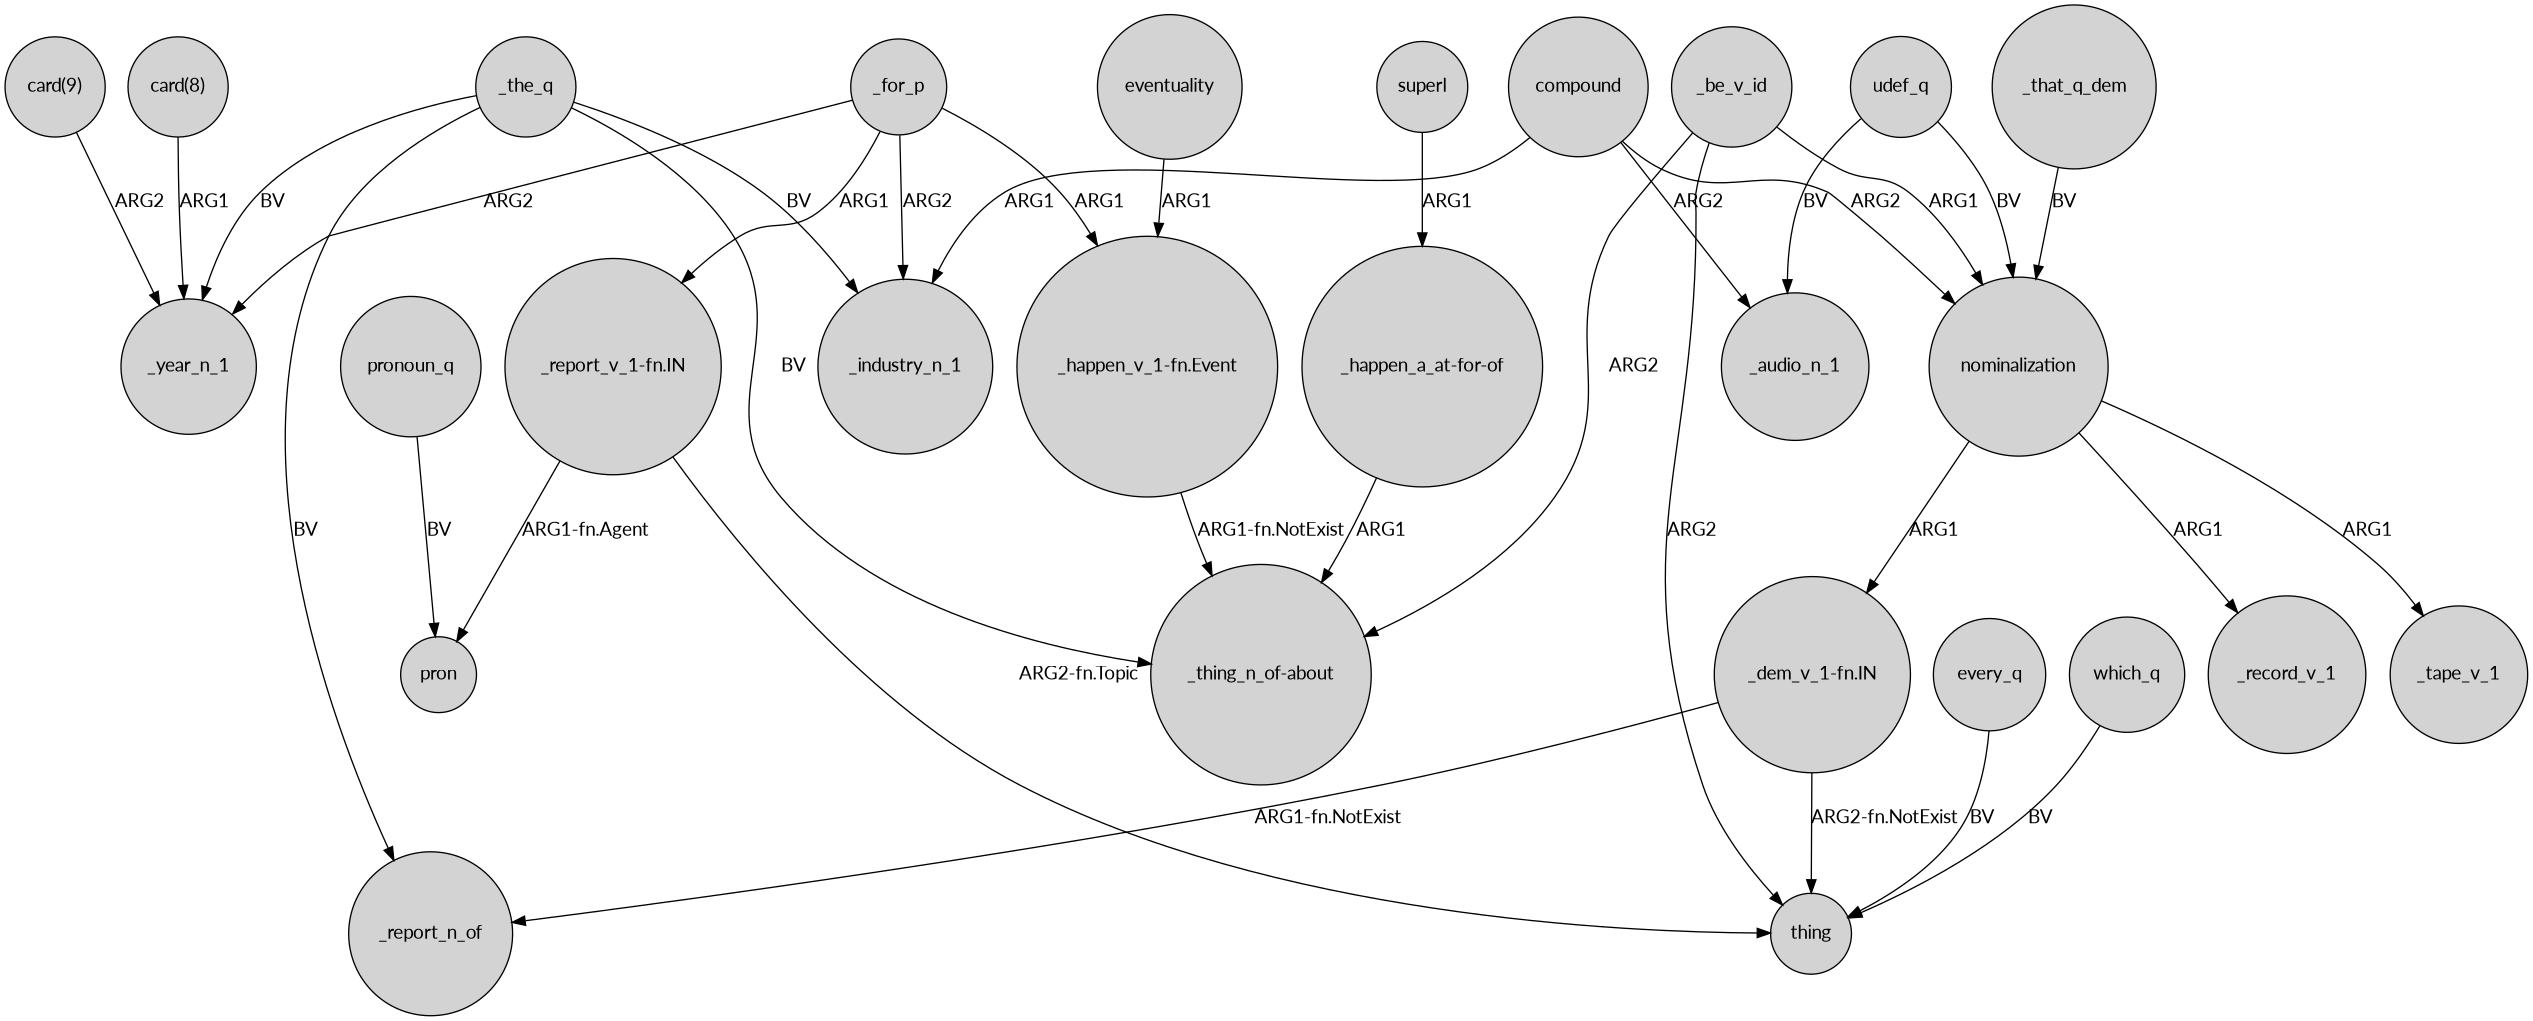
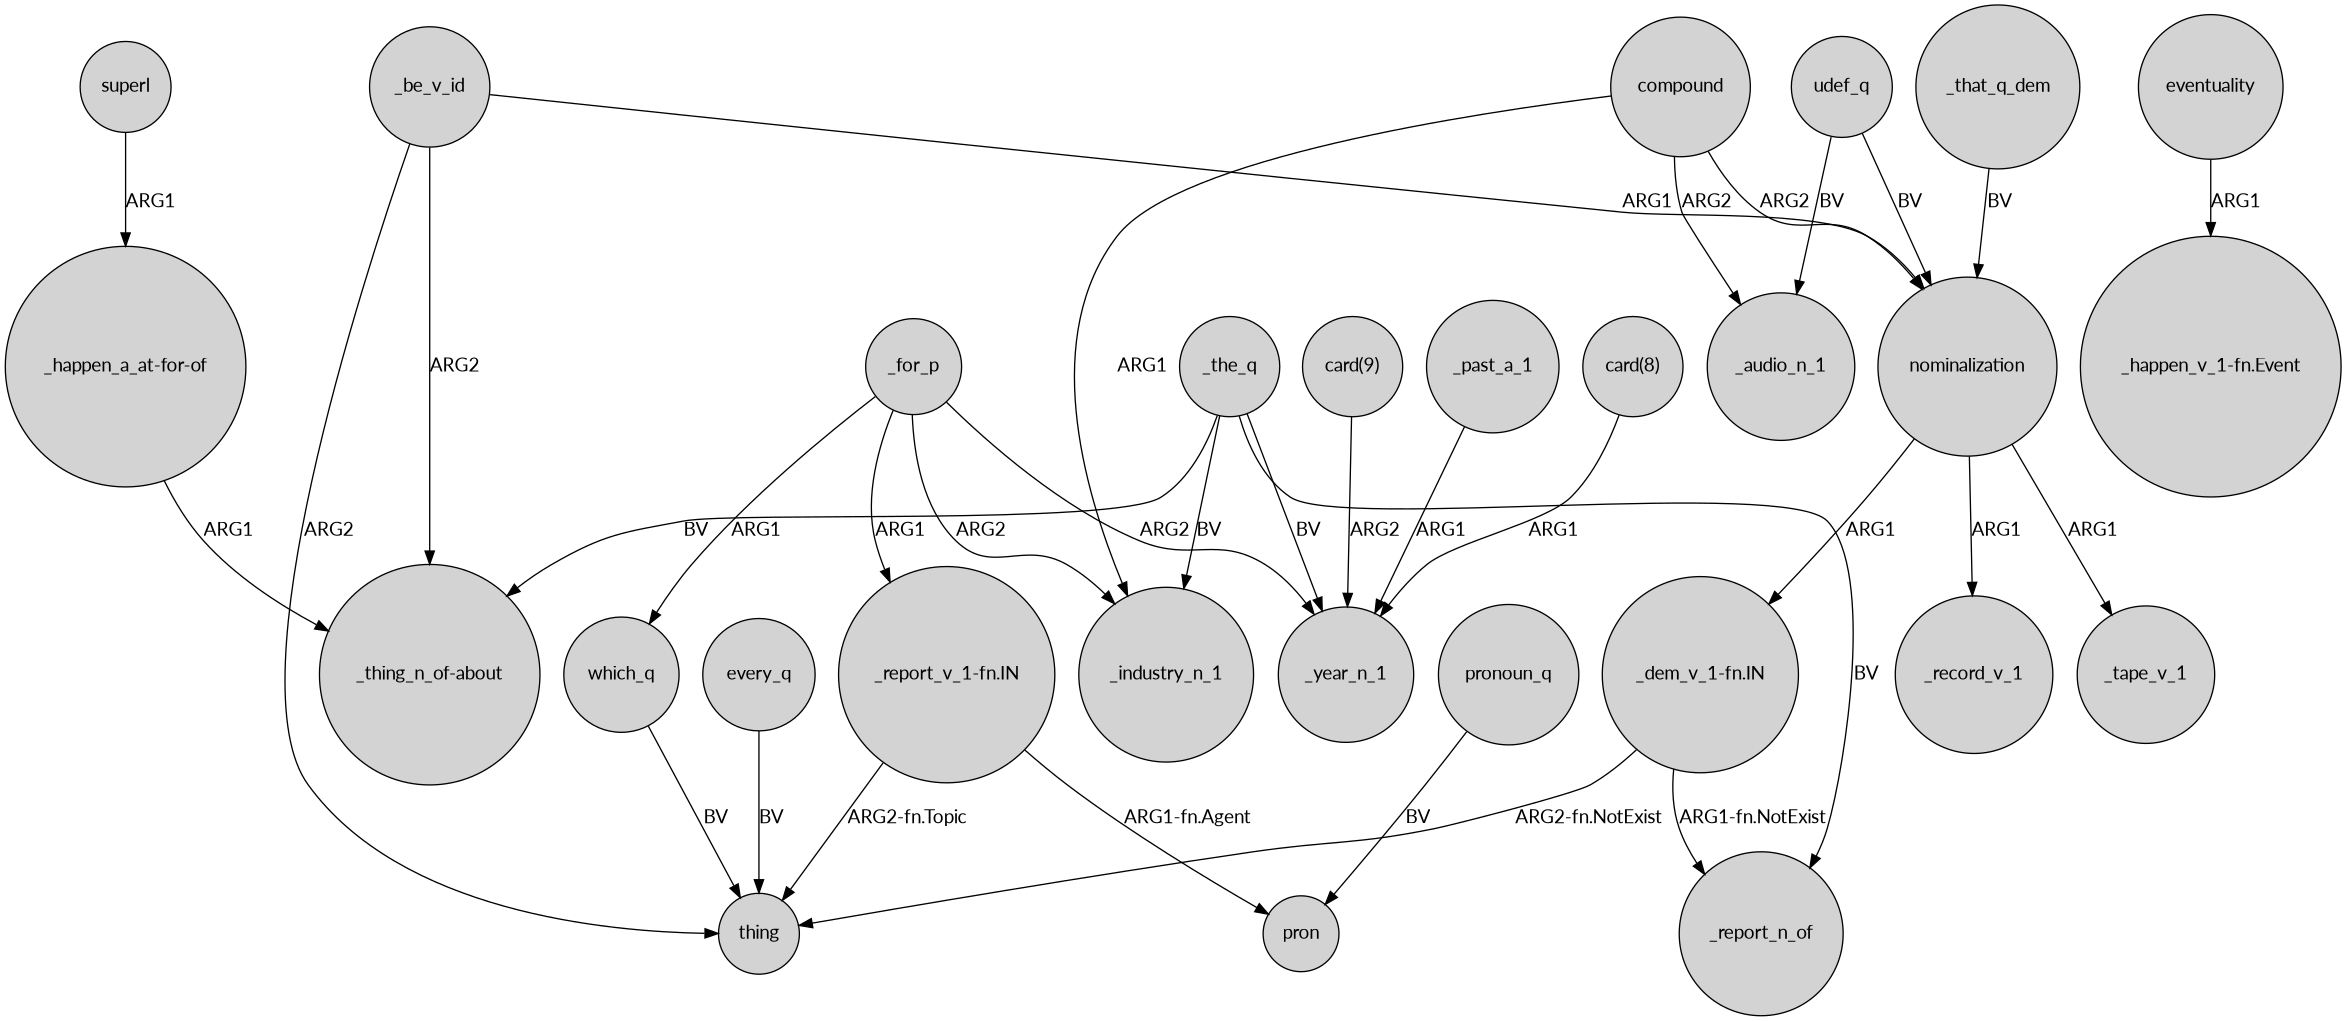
edge "_for_p" -> "_happen_v_1-fn.Event": now "_for_p" -> "which_q"
node "_past_a_1": added
edge "_happen_v_1-fn.Event" -> "_thing_n_of-about": removed, label "ARG1-fn.NotExist"
